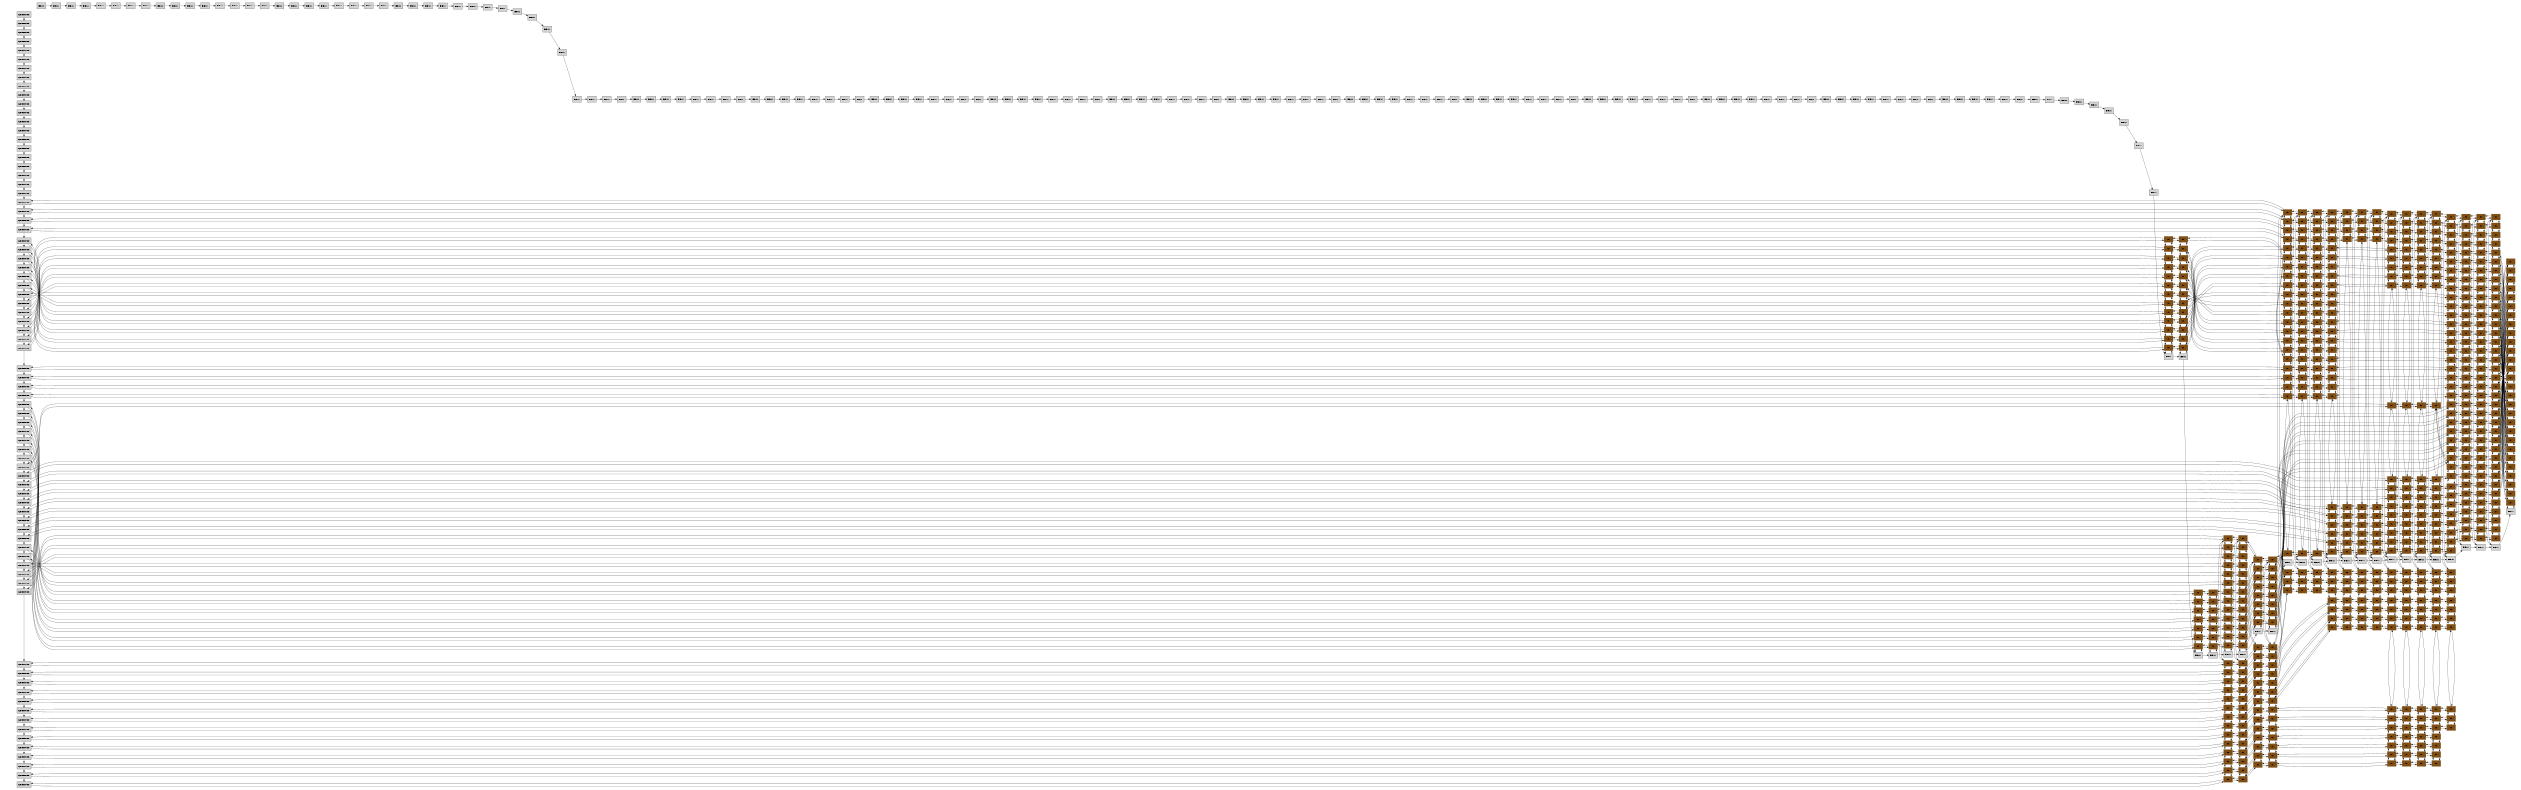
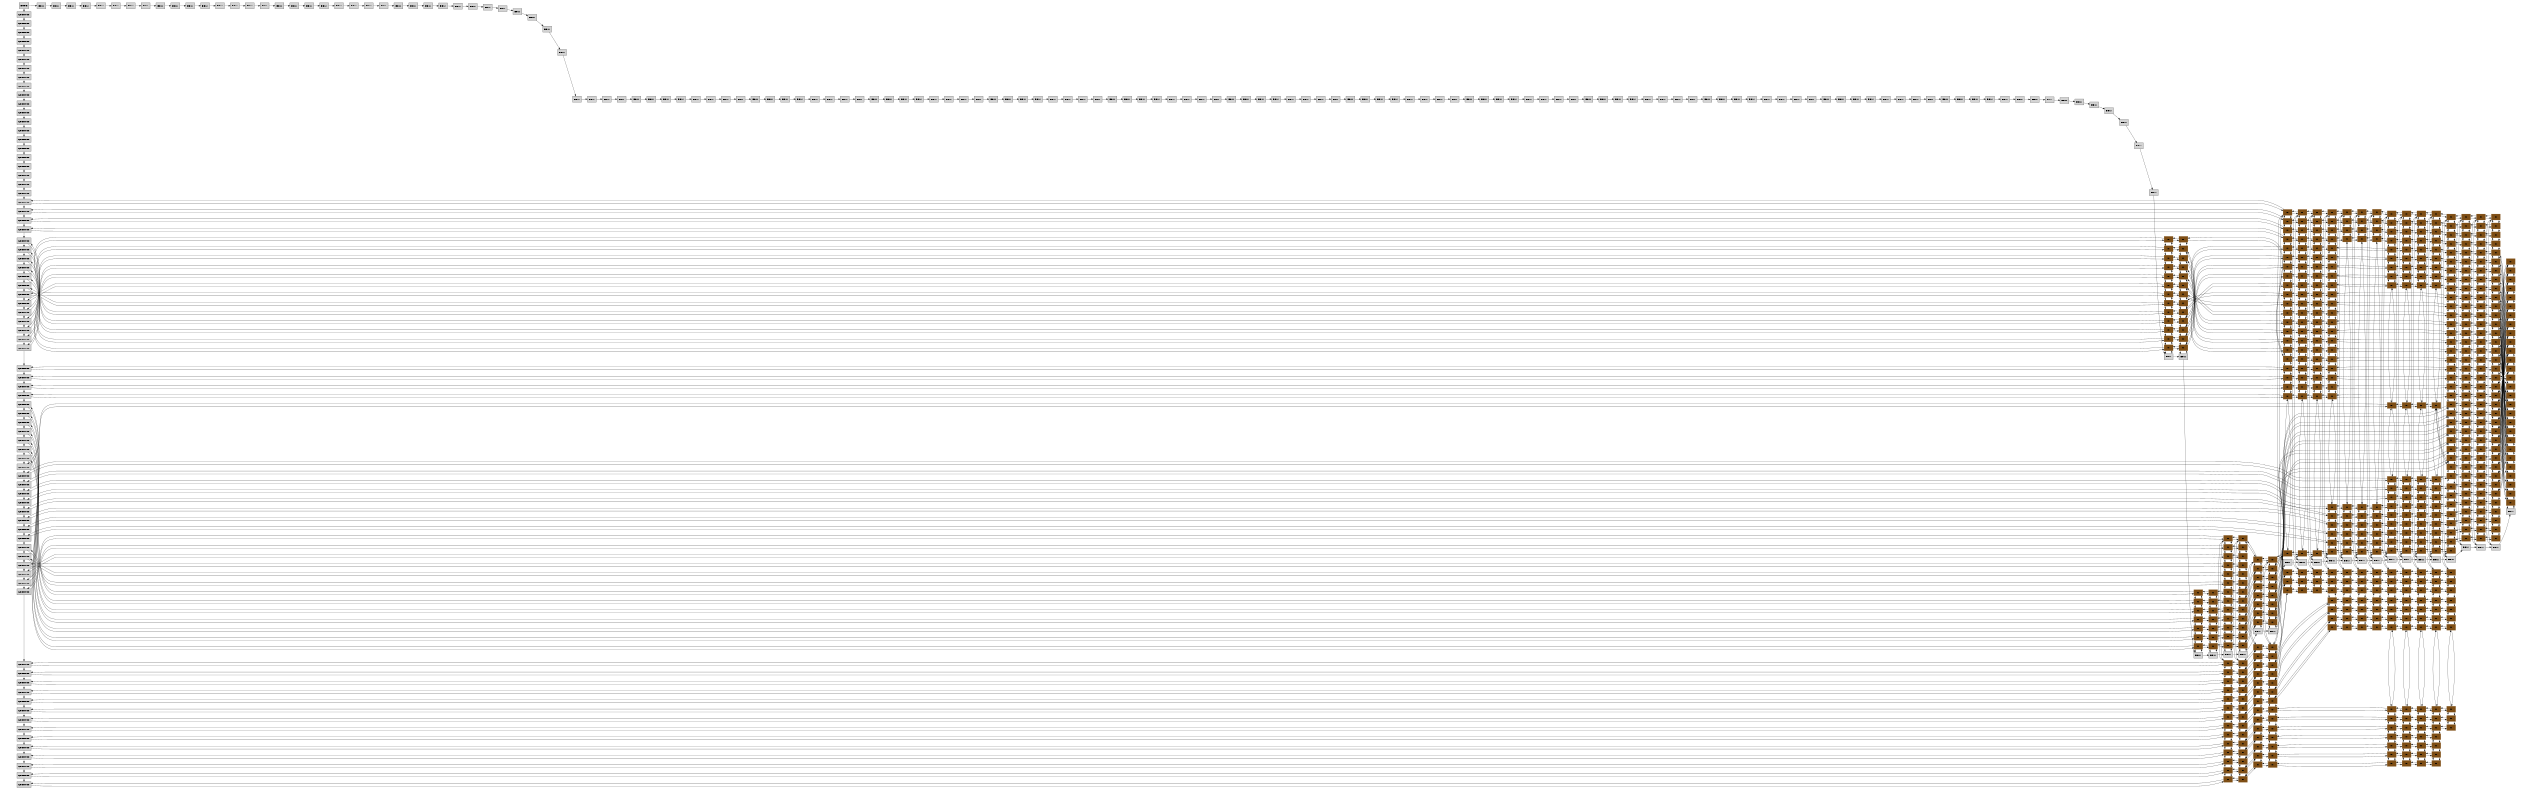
node "ROOT": added
